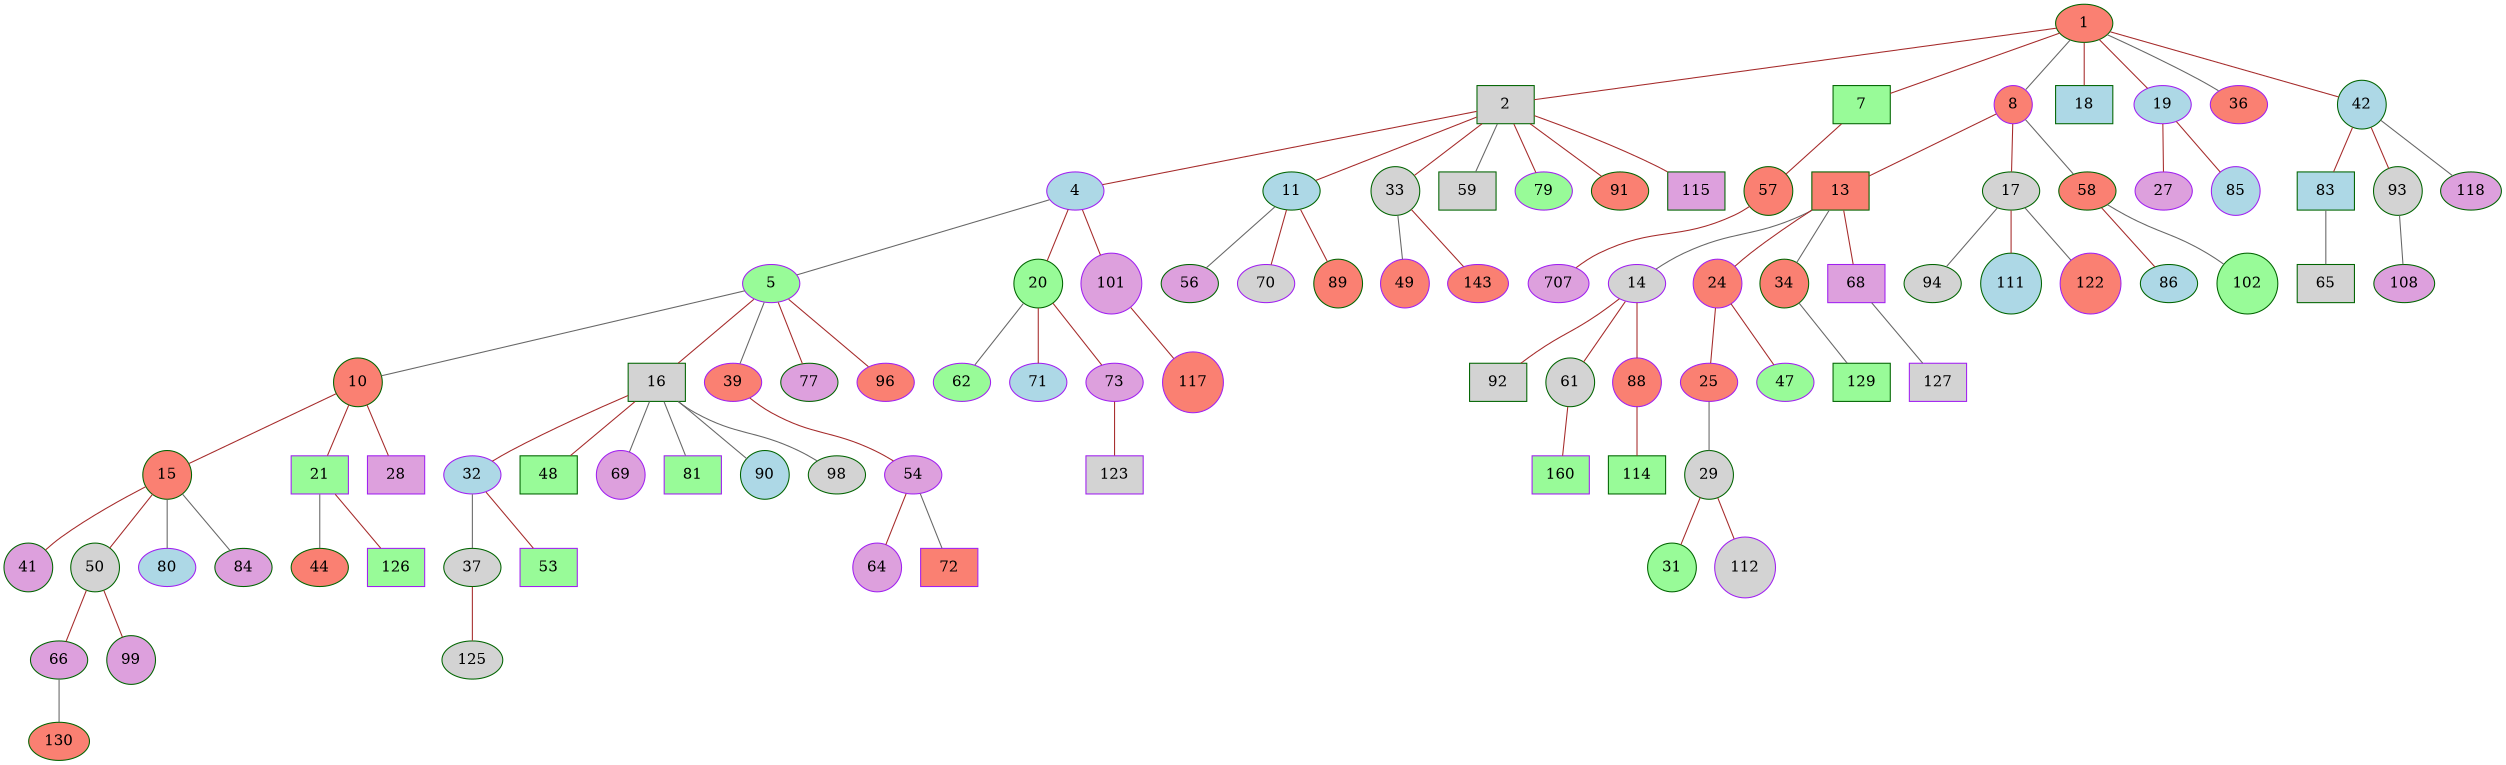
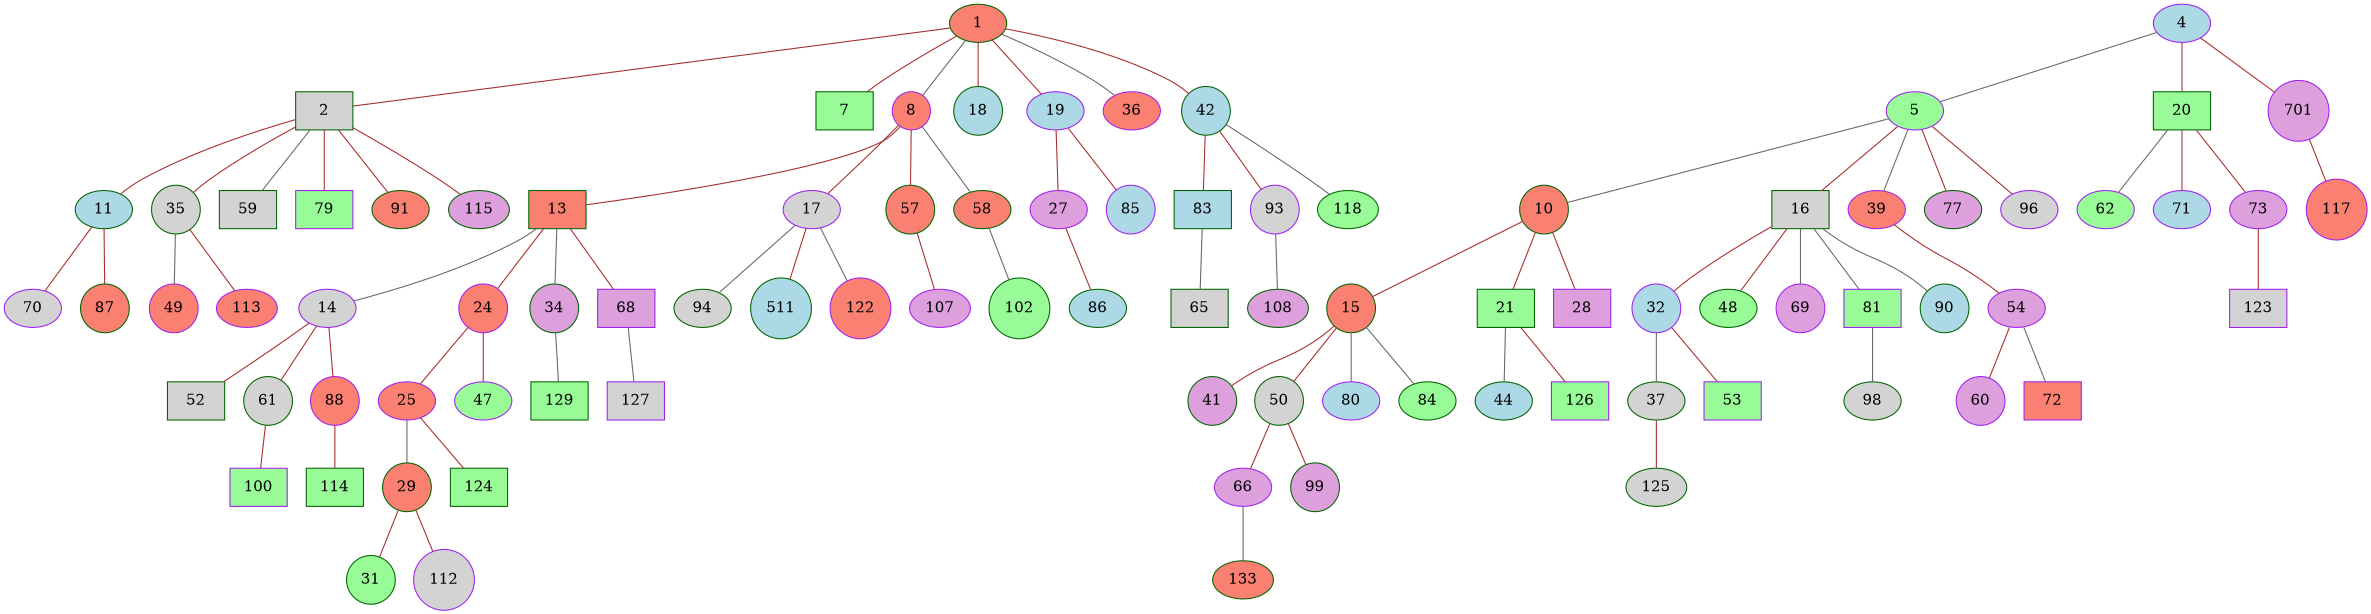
node "18": shape box -> circle
edge "2" -- "4": removed
edge "7" -- "57": now "8" -- "57"
node "33": label "33" -> "35"
node "79": shape ellipse -> box
node "115": shape box -> ellipse
node "17": color darkgreen -> purple
node "93": color darkgreen -> purple
node "118": fillcolor plum -> palegreen
edge "58" -- "86": now "27" -- "86"
node "20": shape circle -> box
node "101": label "101" -> "701"
node "56": removed
node "89": label "89" -> "87"
node "143": label "143" -> "113"
node "707": label "707" -> "107"
node "34": fillcolor salmon -> plum
node "111": label "111" -> "511"
node "96": fillcolor salmon -> lightgrey
node "92": label "92" -> "52"
edge "16" -- "98": now "81" -- "98"
node "21": color purple -> darkgreen
node "32": shape ellipse -> circle
node "48": shape box -> ellipse
node "160": label "160" -> "100"
node "29": fillcolor lightgrey -> salmon
node "124": added
node "84": fillcolor plum -> palegreen
node "44": fillcolor salmon -> lightblue
node "64": label "64" -> "60"
node "66": color darkgreen -> purple
node "130": label "130" -> "133"
